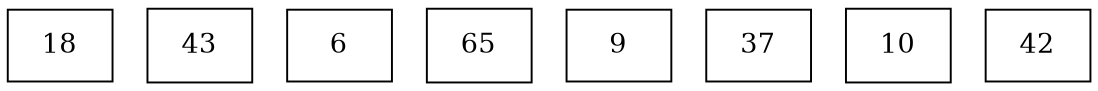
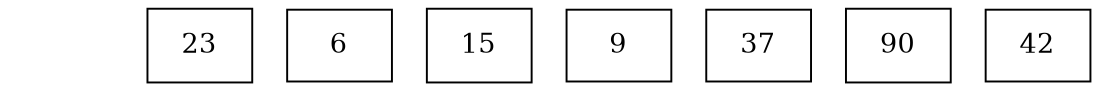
node "18": removed
node "43": label "43" -> "23"
node "65": label "65" -> "15"
node "10": label "10" -> "90"
